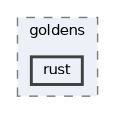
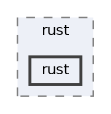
cluster "goldens": label "goldens" -> "rust"
